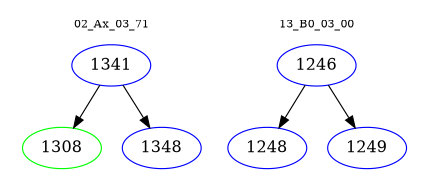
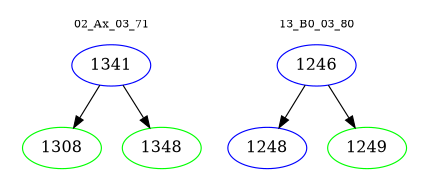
cluster "13_B0_03_00": label "13_B0_03_00" -> "13_B0_03_80"
node "1348": color blue -> green
node "1249": color blue -> green
